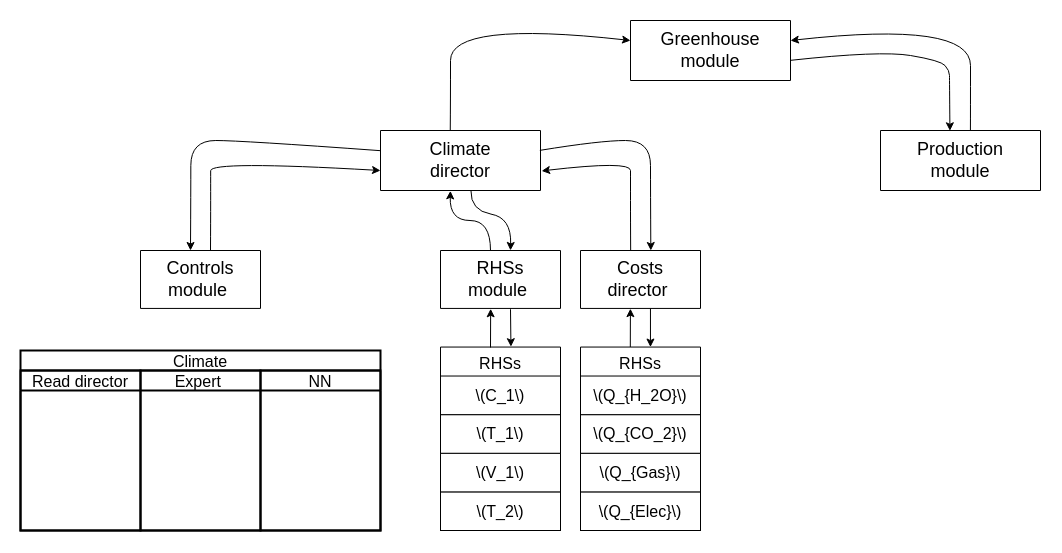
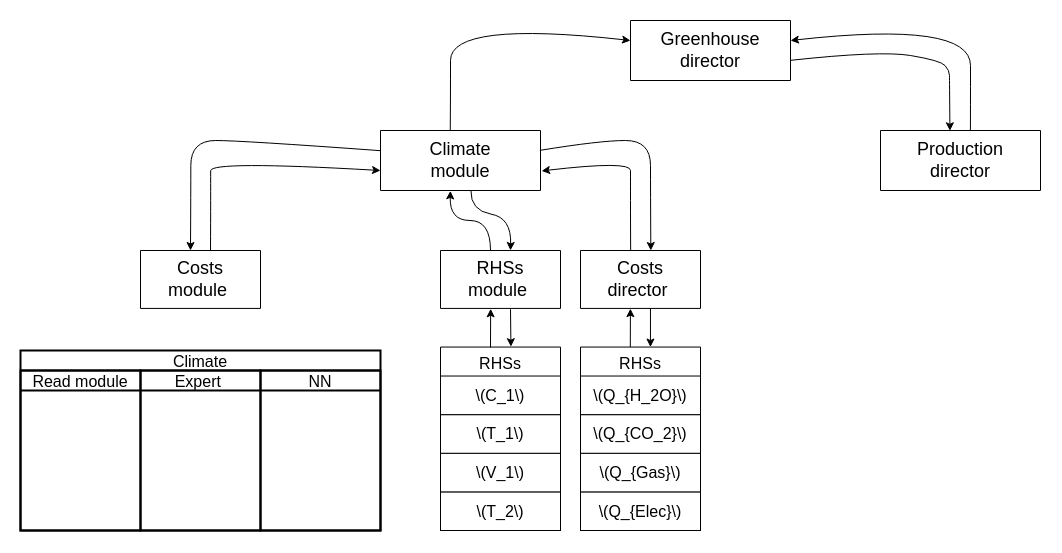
node "Greenhouse module": label "Greenhouse module" -> "Greenhouse director"
node "Climate director": label "Climate director" -> "Climate module"
node "Production module": label "Production module" -> "Production director"
node "Controls module": label "Controls module" -> "Costs module"
node "Read director": label "Read director" -> "Read module"
